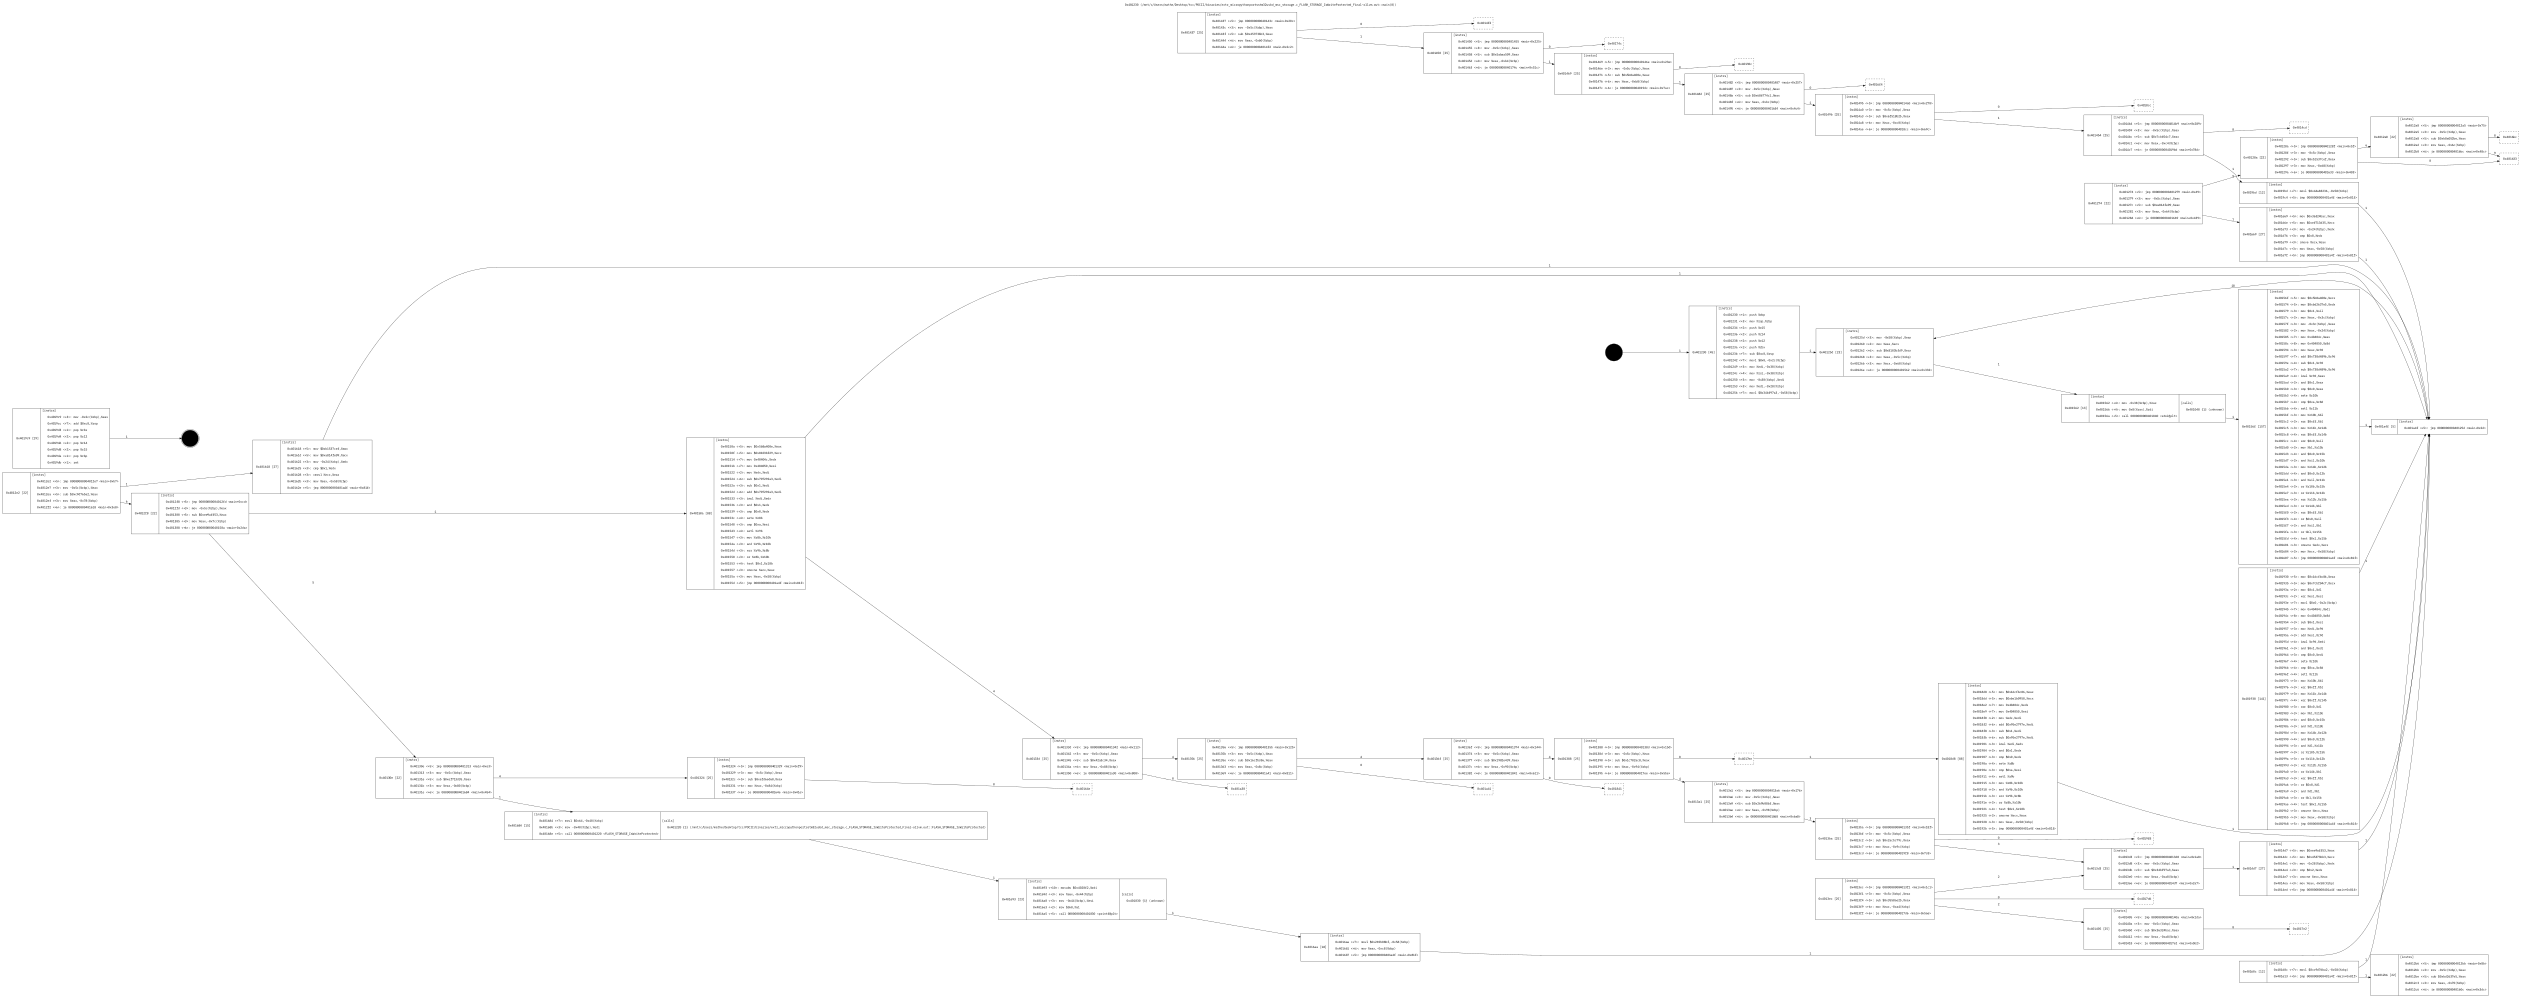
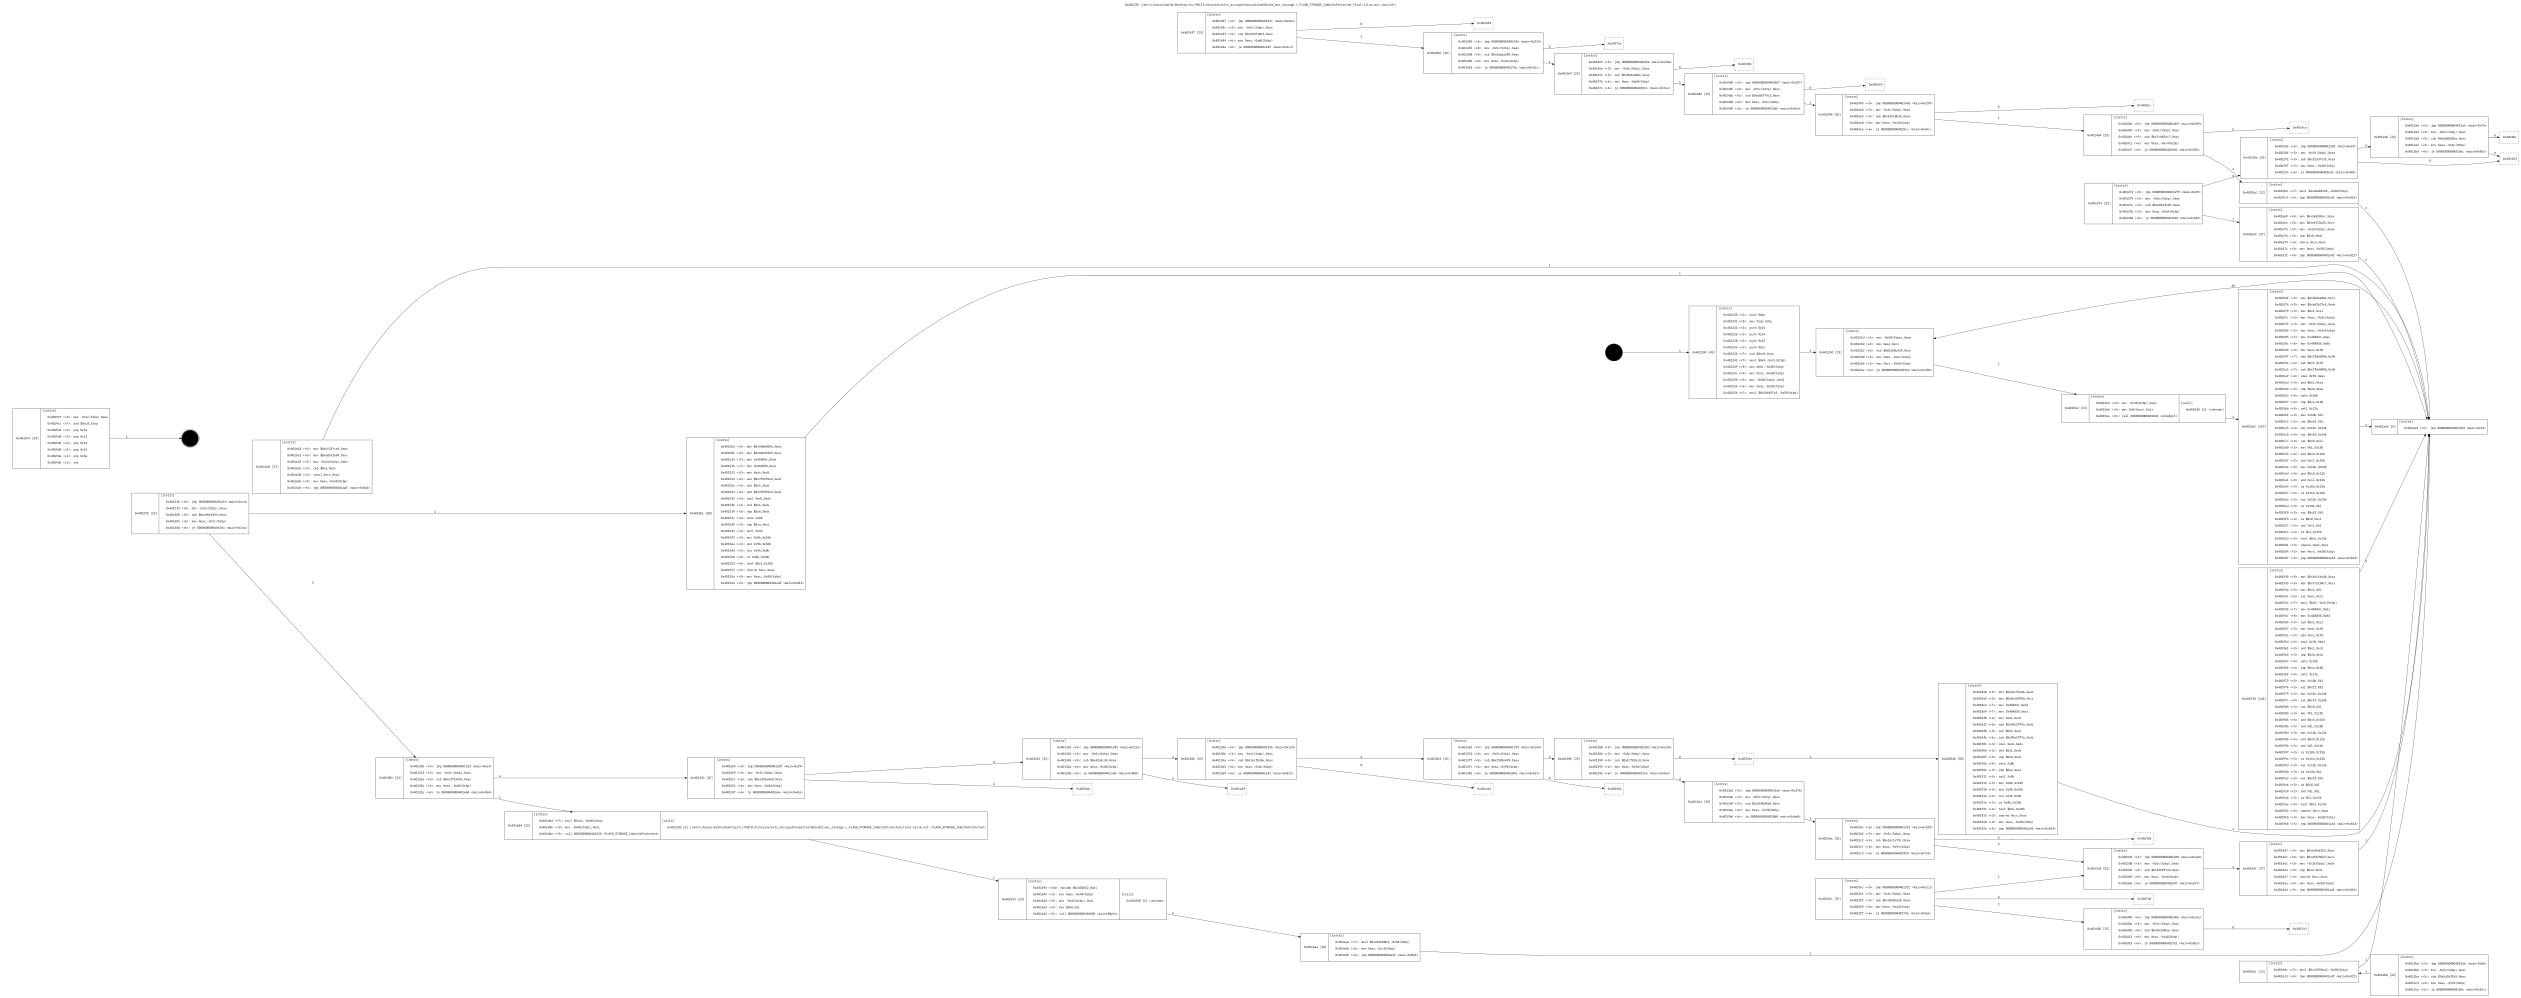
node "0x4012e2 [22]": removed
edge "0x40150a [88]" -> "0x40133d [25]": now "0x401324 [25]" -> "0x40133d [25]"
edge "0x40160c [12]" -> "0x4012b6 [22]": reversed
